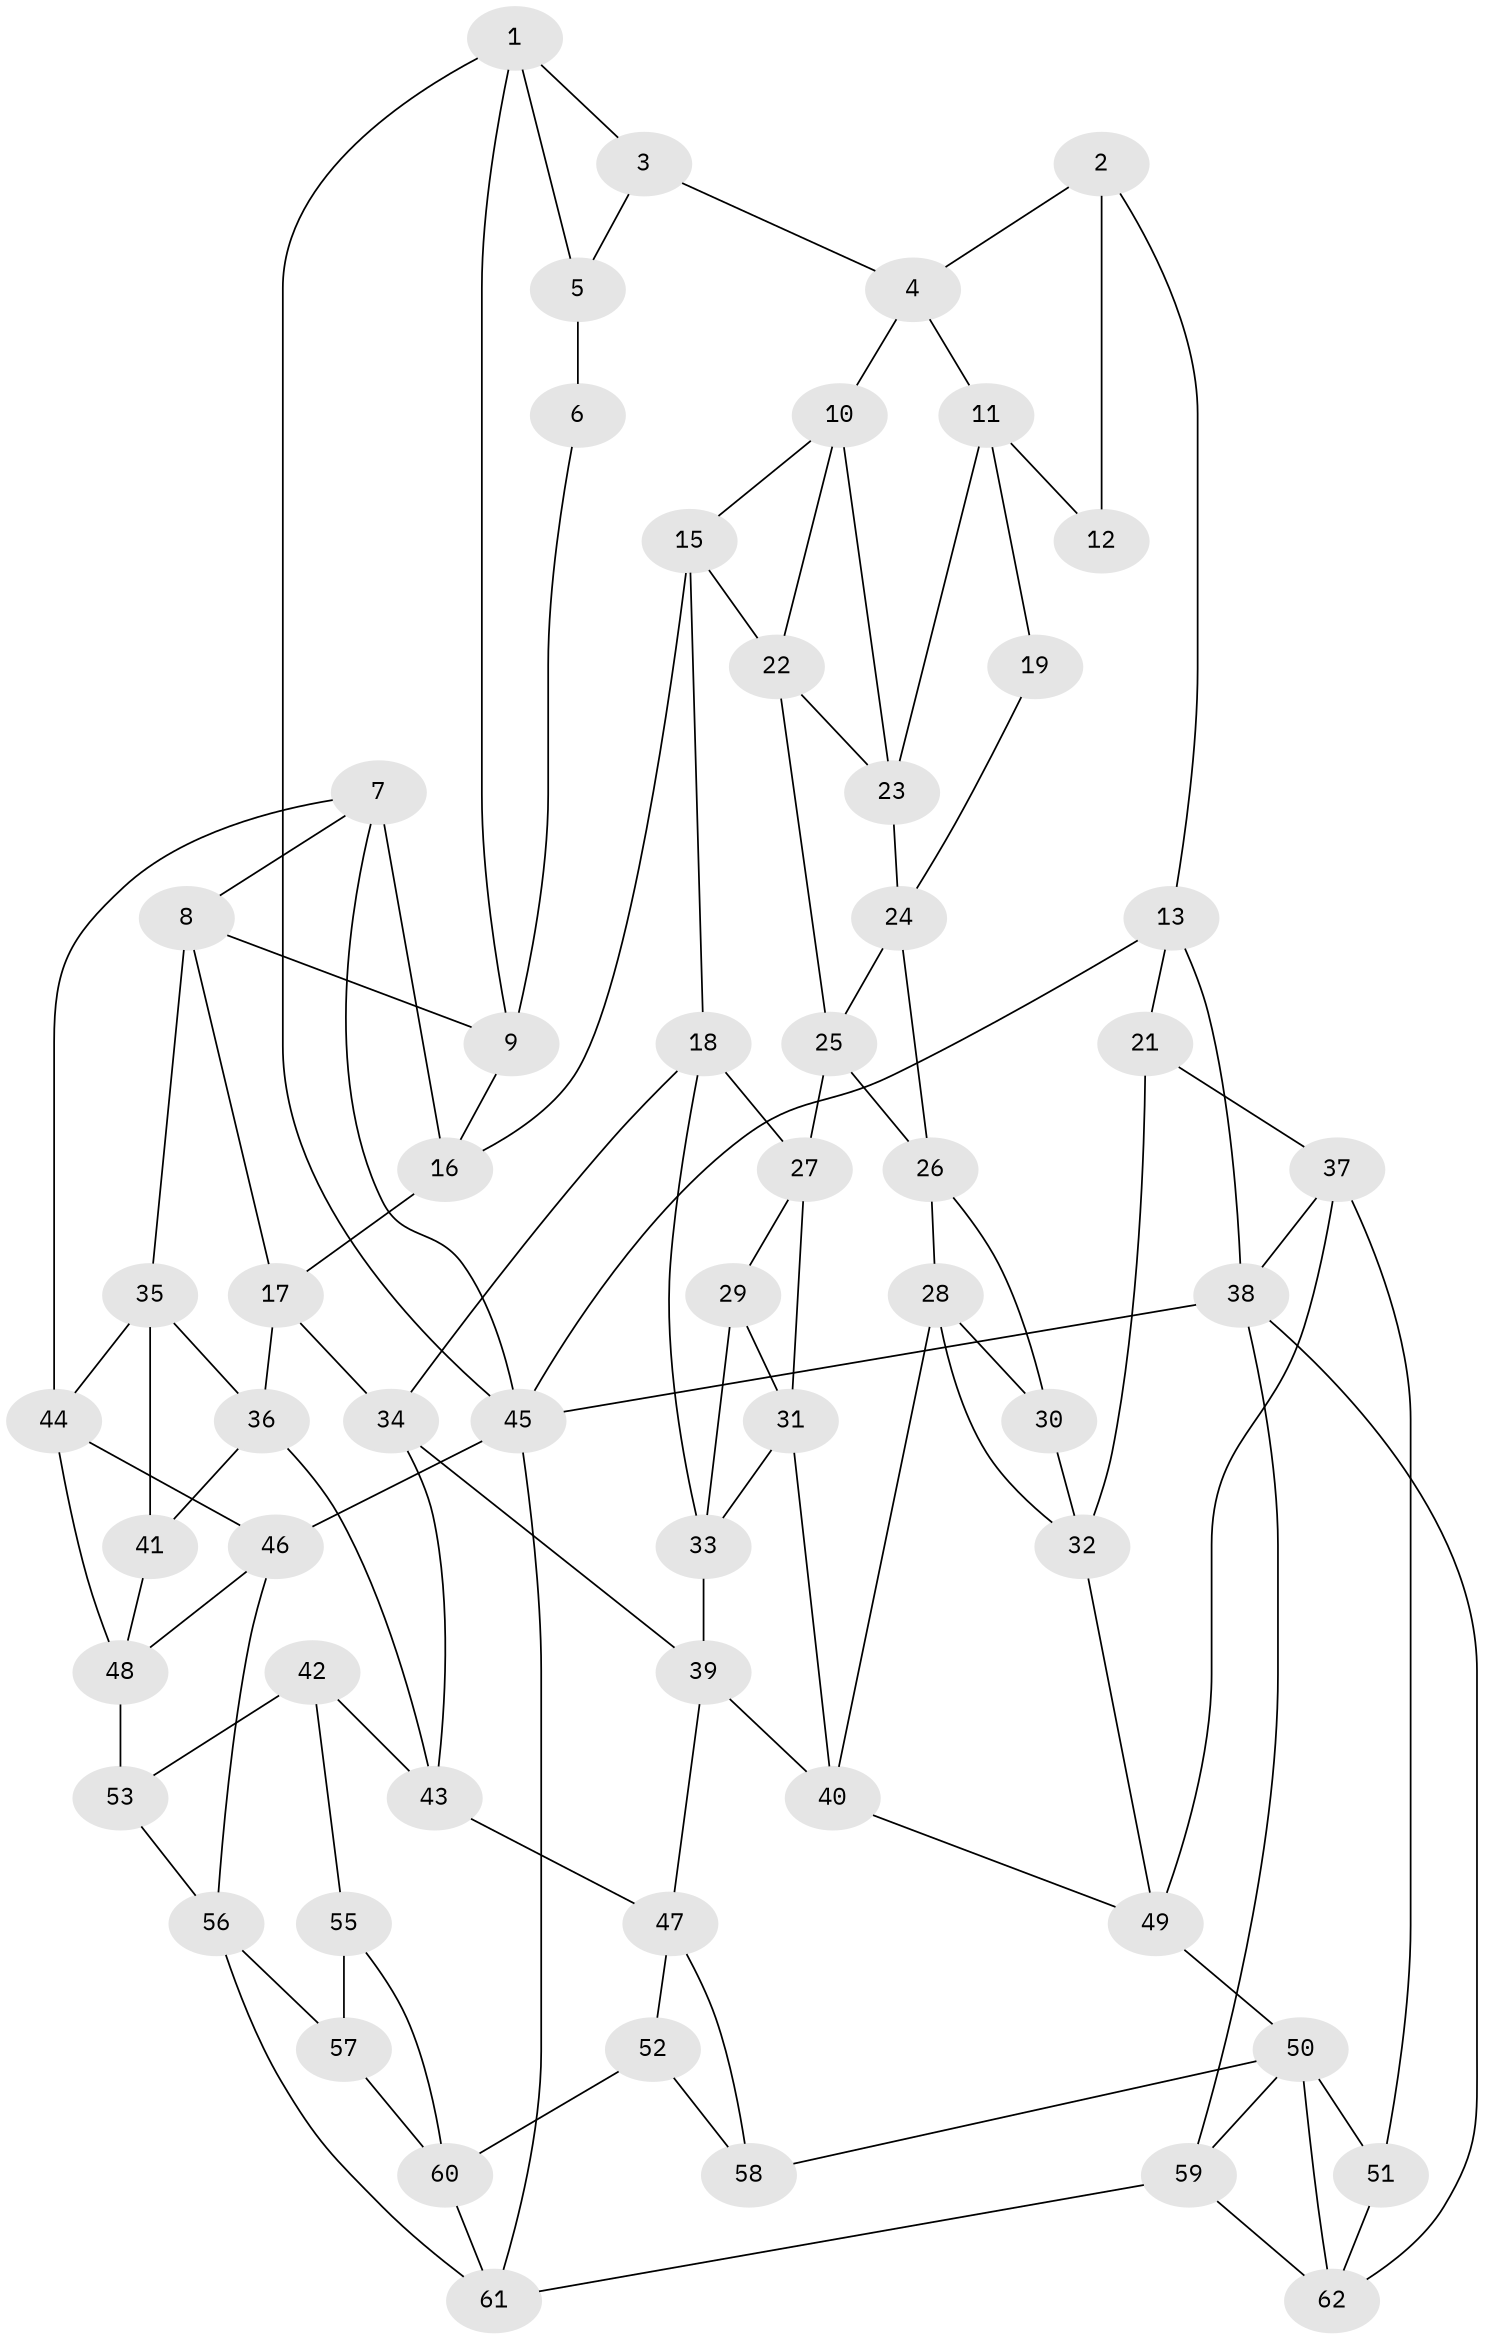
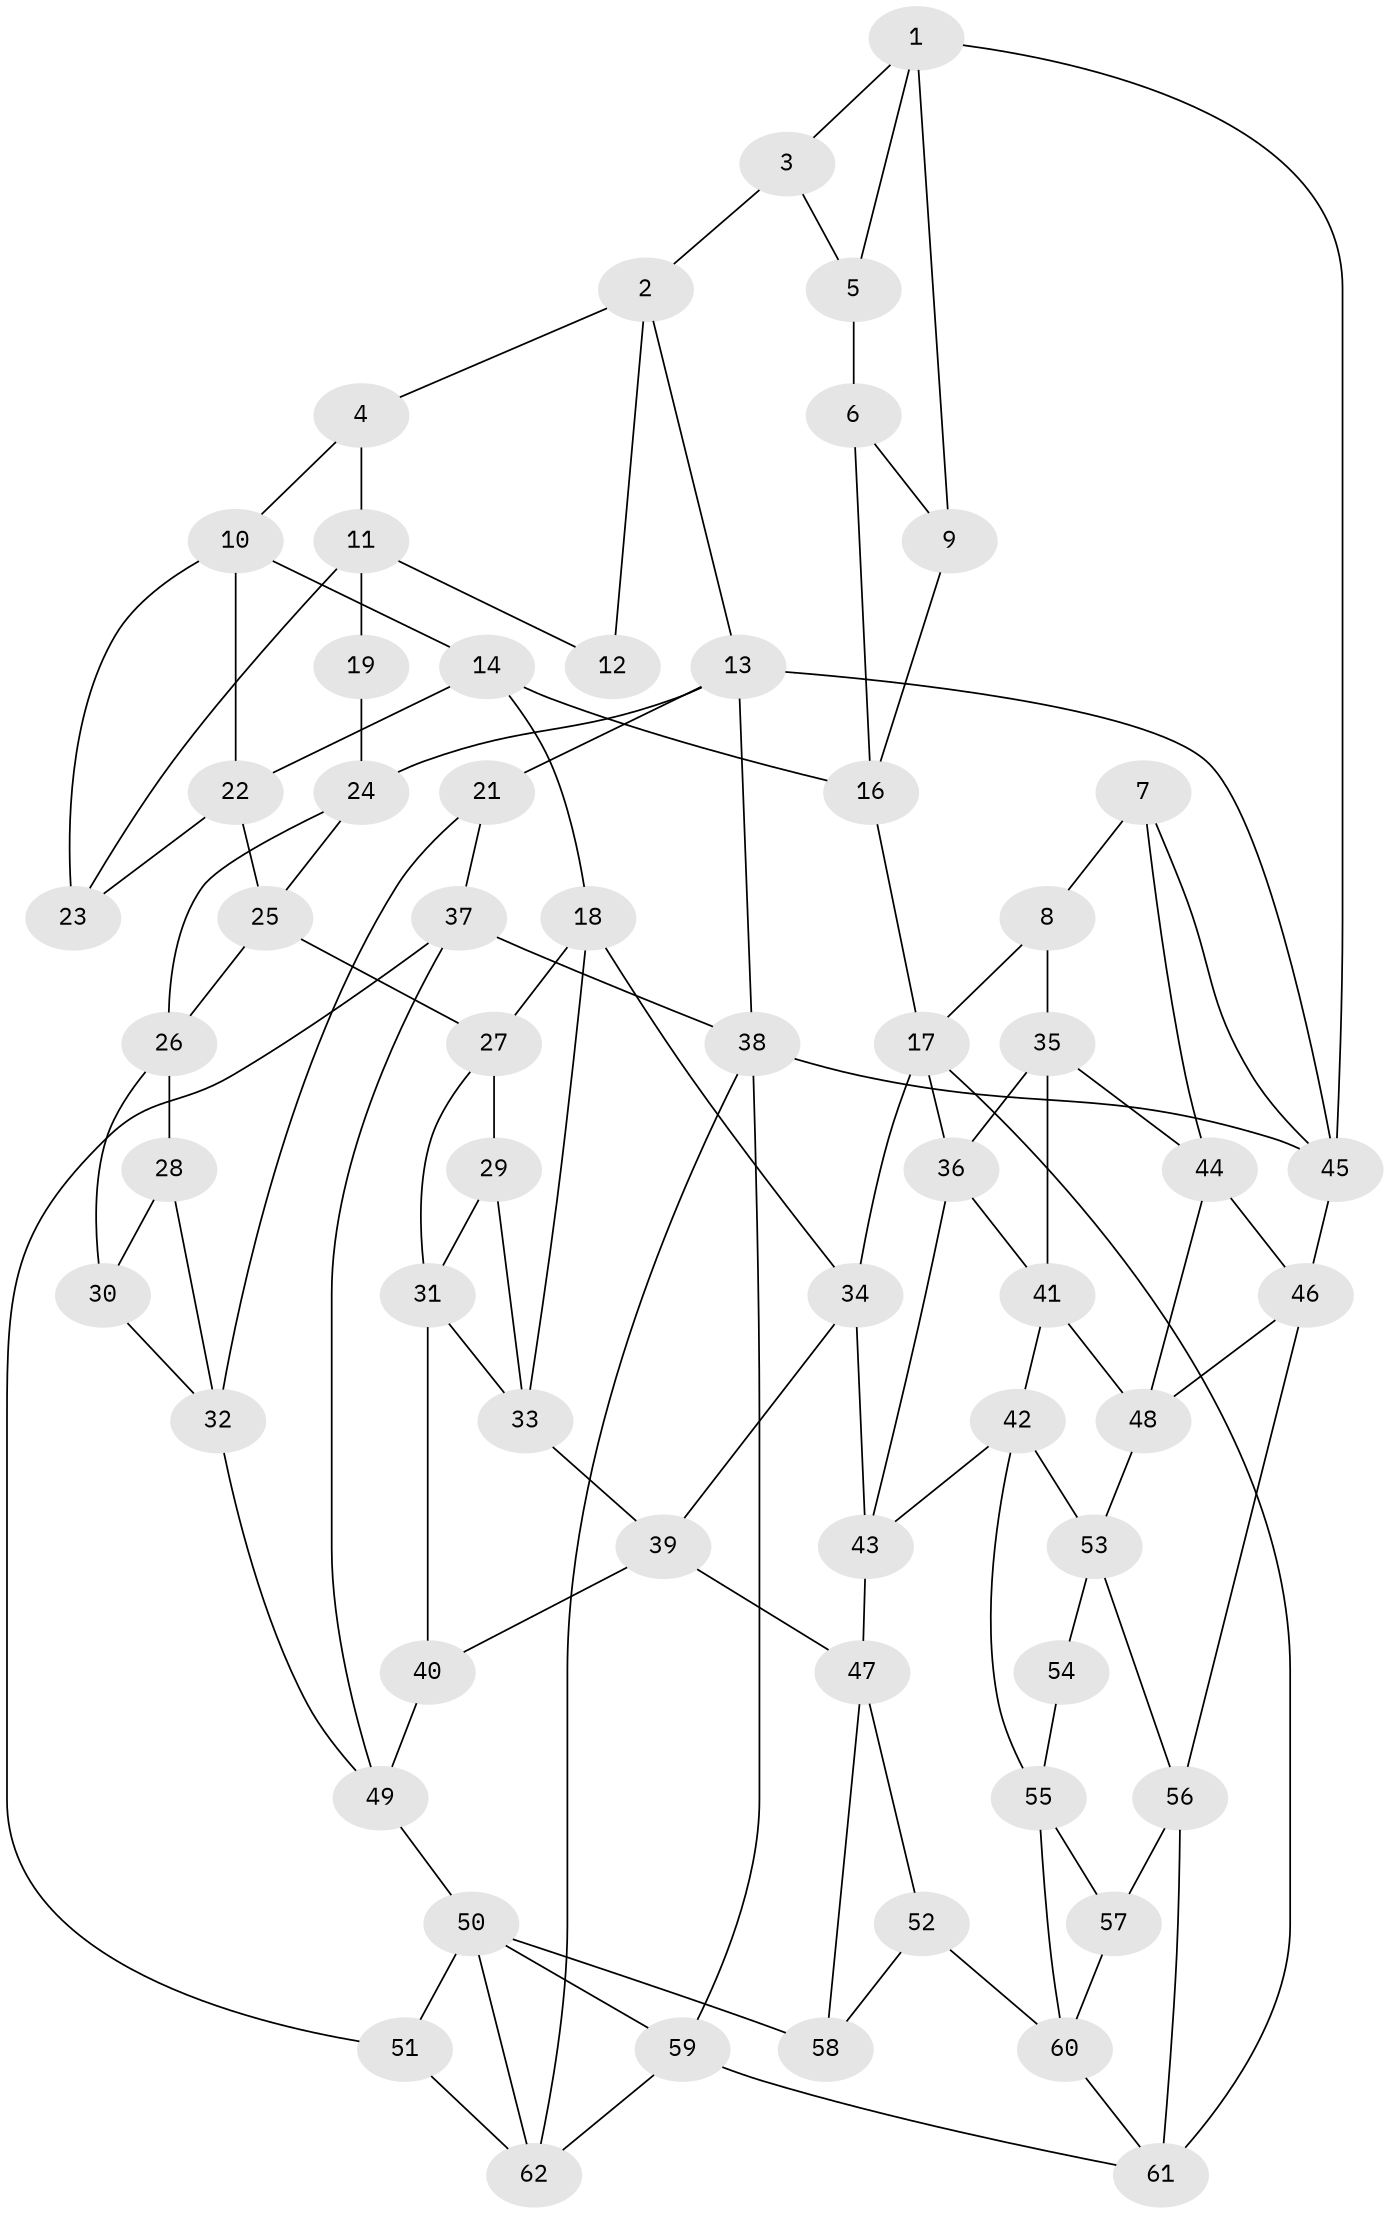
edge "3" -- "4": now "3" -- "2"
node "15": label "15" -> "14"
edge "23" -- "24": now "13" -- "24"
edge "7" -- "16": now "6" -- "16"
edge "8" -- "9": removed
edge "41" -- "42": added
edge "28" -- "40": removed
node "54": added
edge "45" -- "61": now "17" -- "61"
